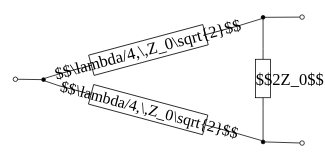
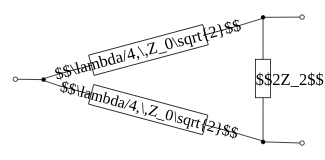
node "$$2Z_0$$": label "$$2Z_0$$" -> "$$2Z_2$$"
